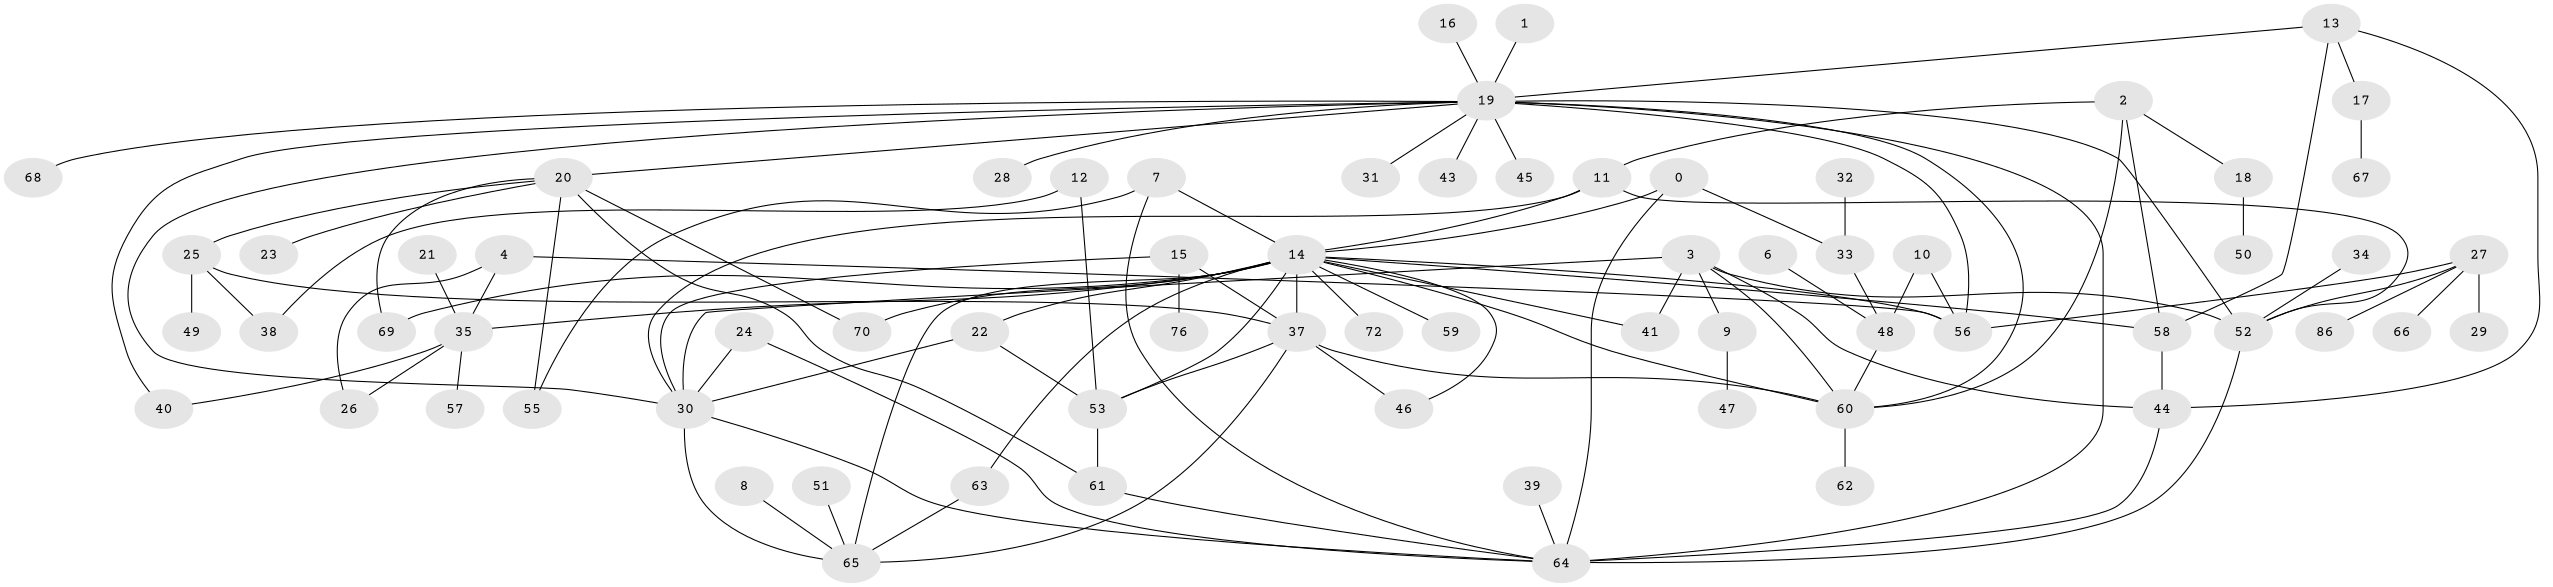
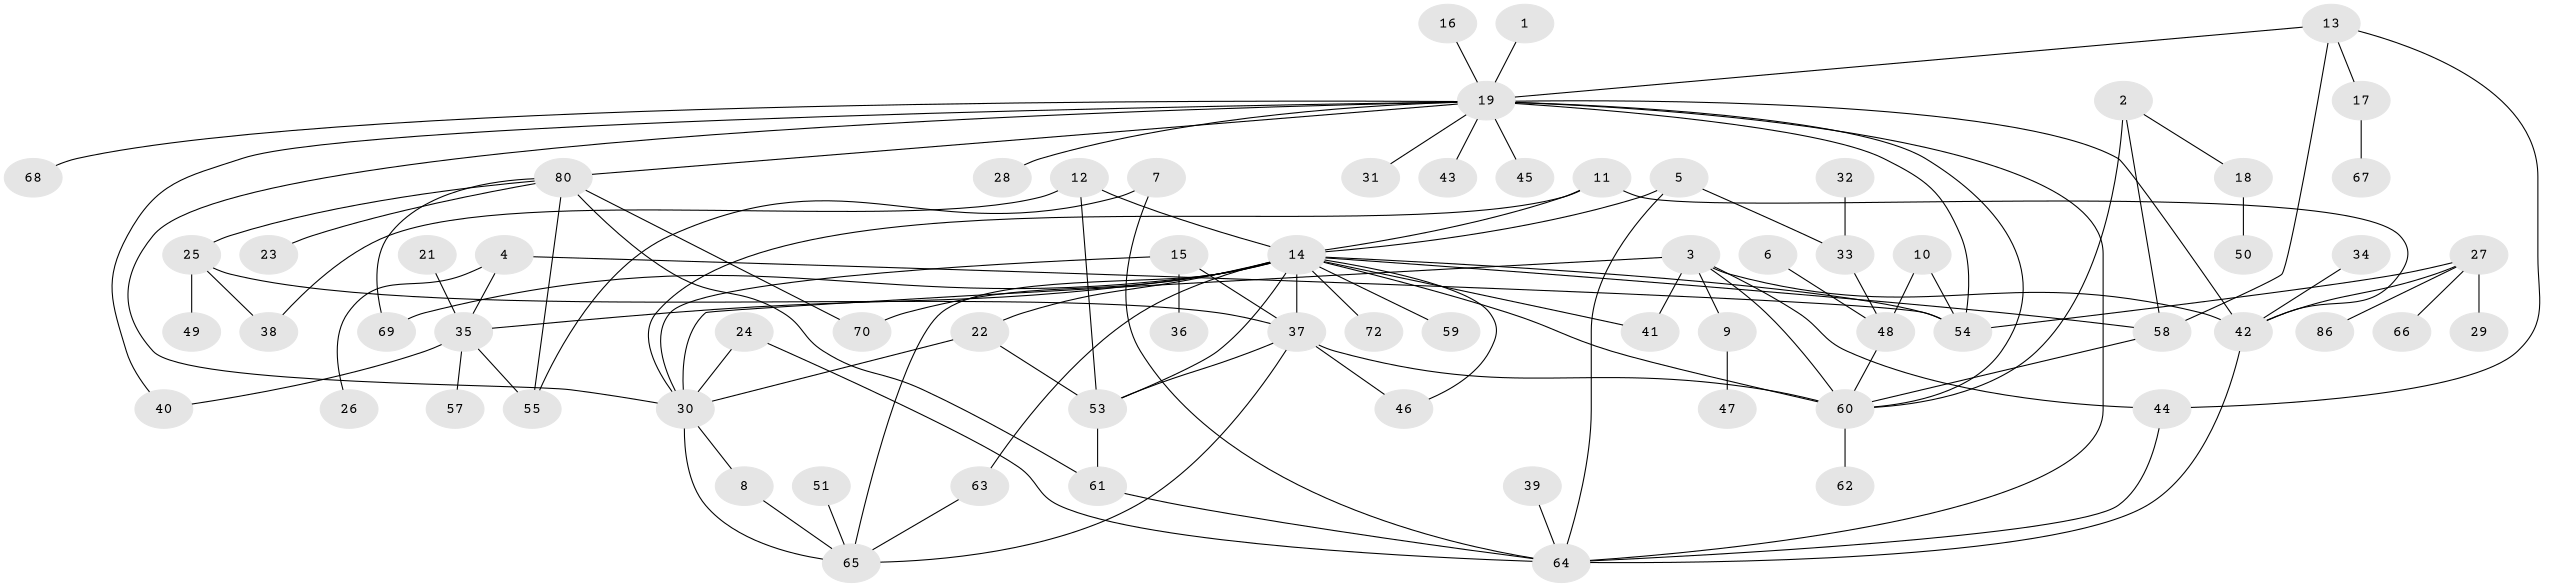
edge "2" -- "11": removed
node "20": label "20" -> "80"
node "0": label "0" -> "5"
edge "7" -- "14": now "12" -- "14"
node "76": label "76" -> "36"
node "56": label "56" -> "54"
node "52": label "52" -> "42"
edge "35" -- "26": now "35" -- "55"
edge "58" -- "44": now "58" -- "60"
edge "30" -- "64": now "30" -- "8"
